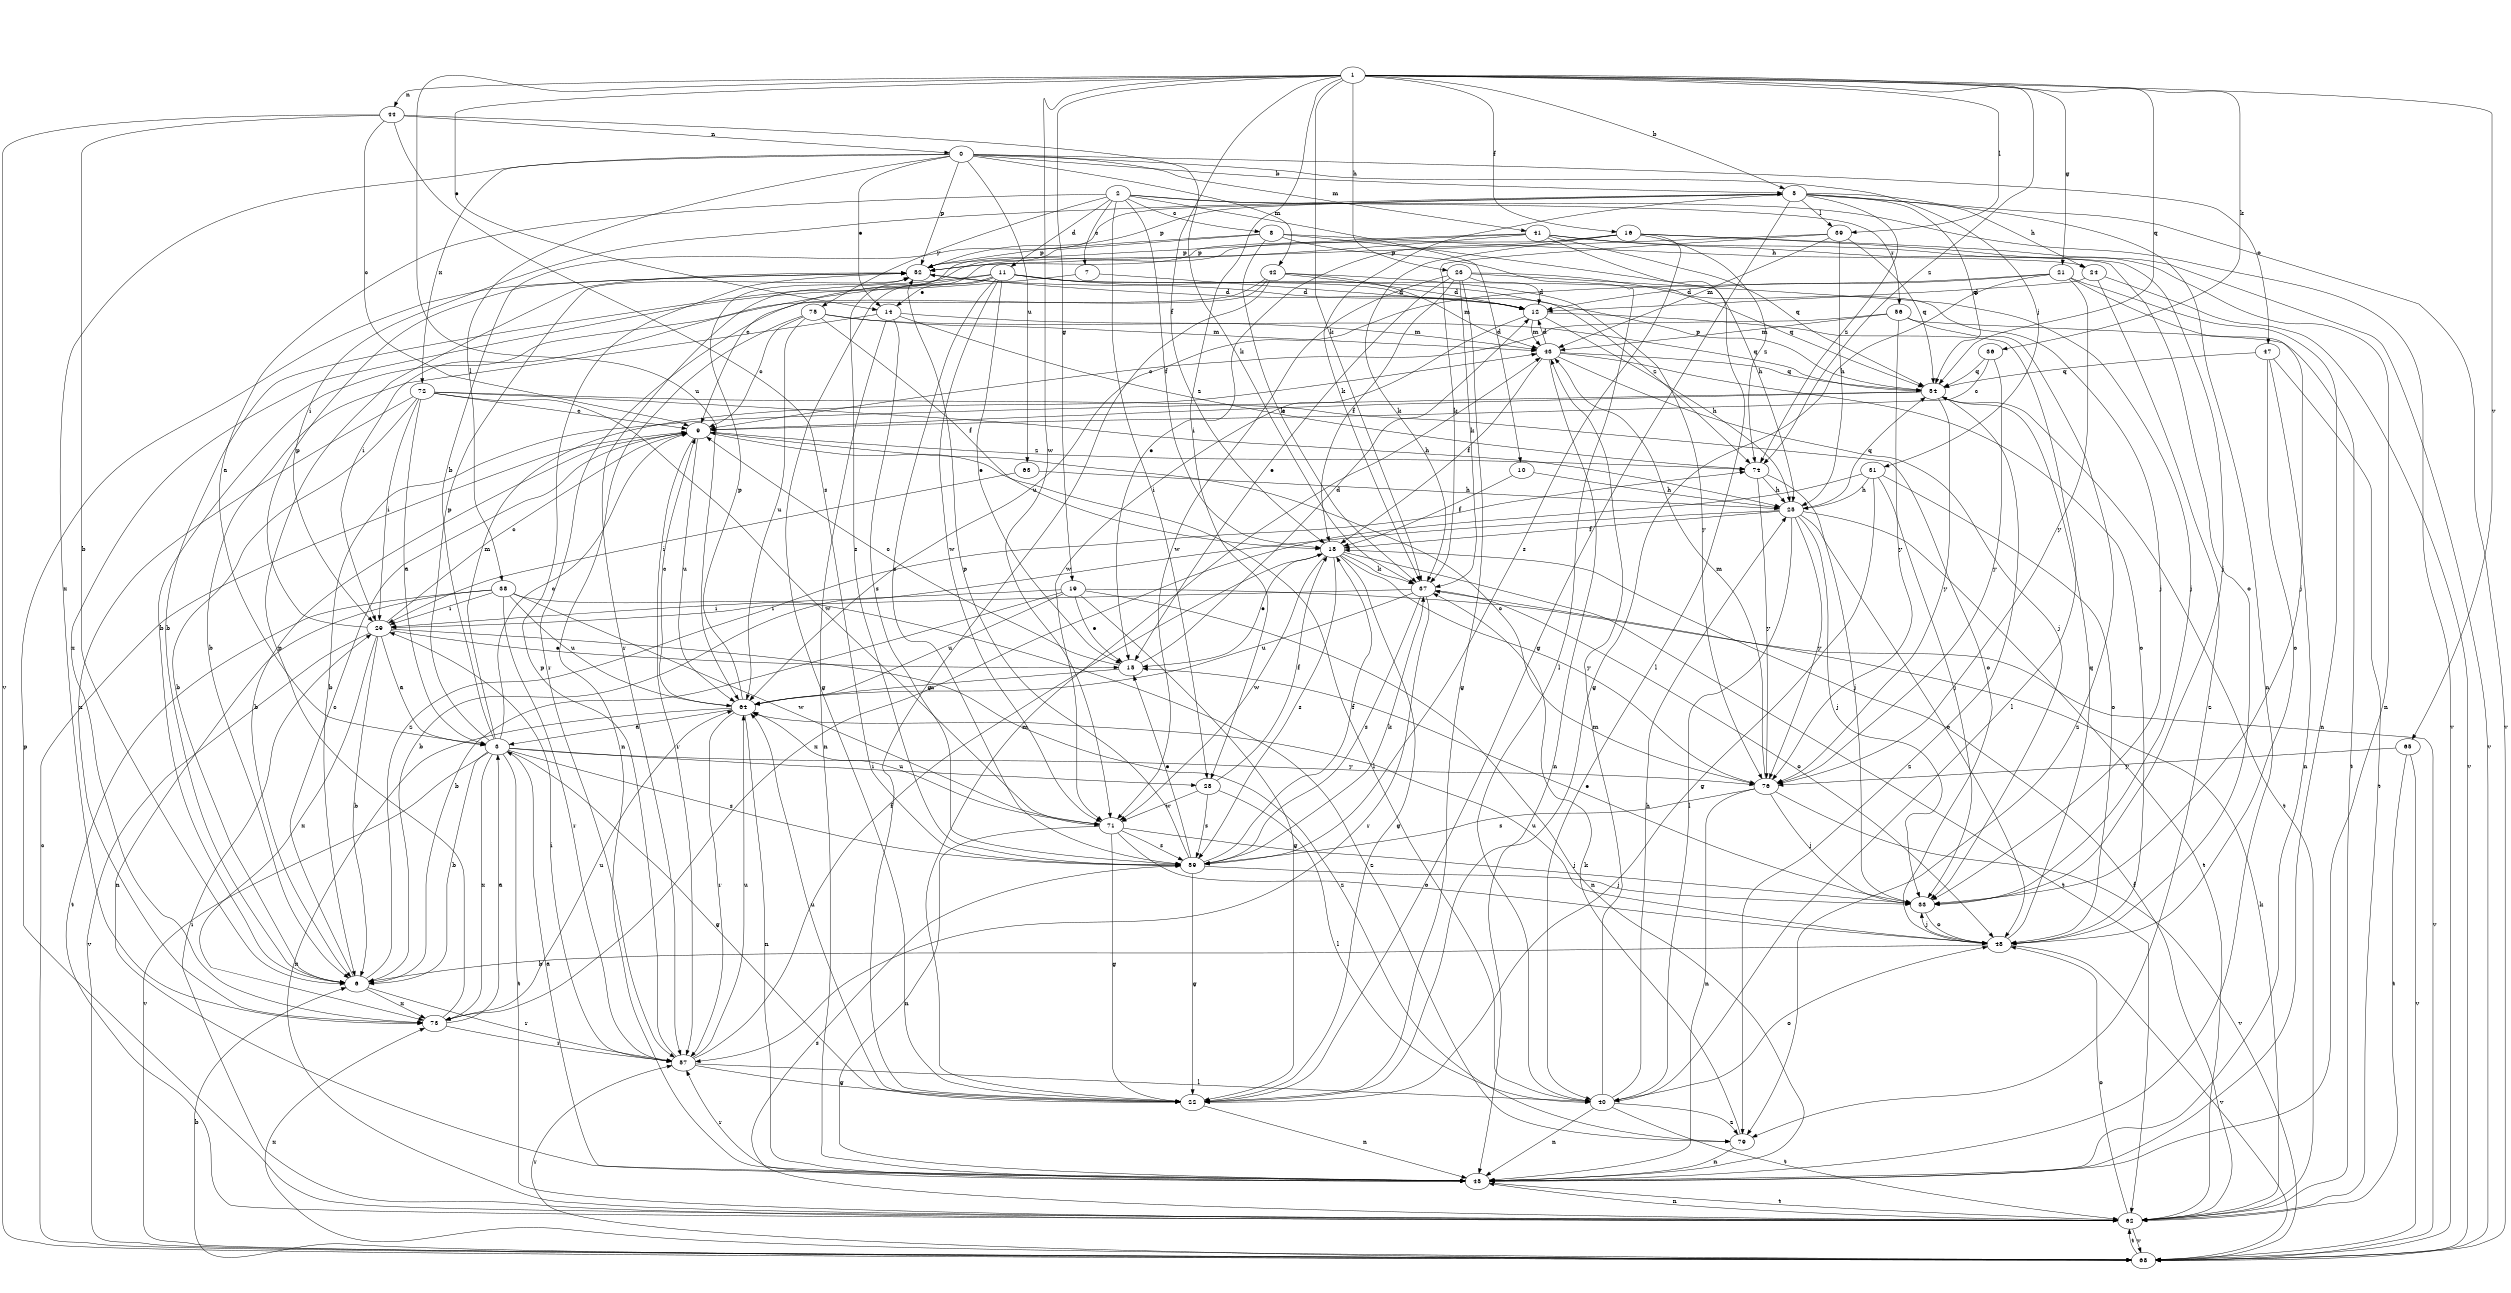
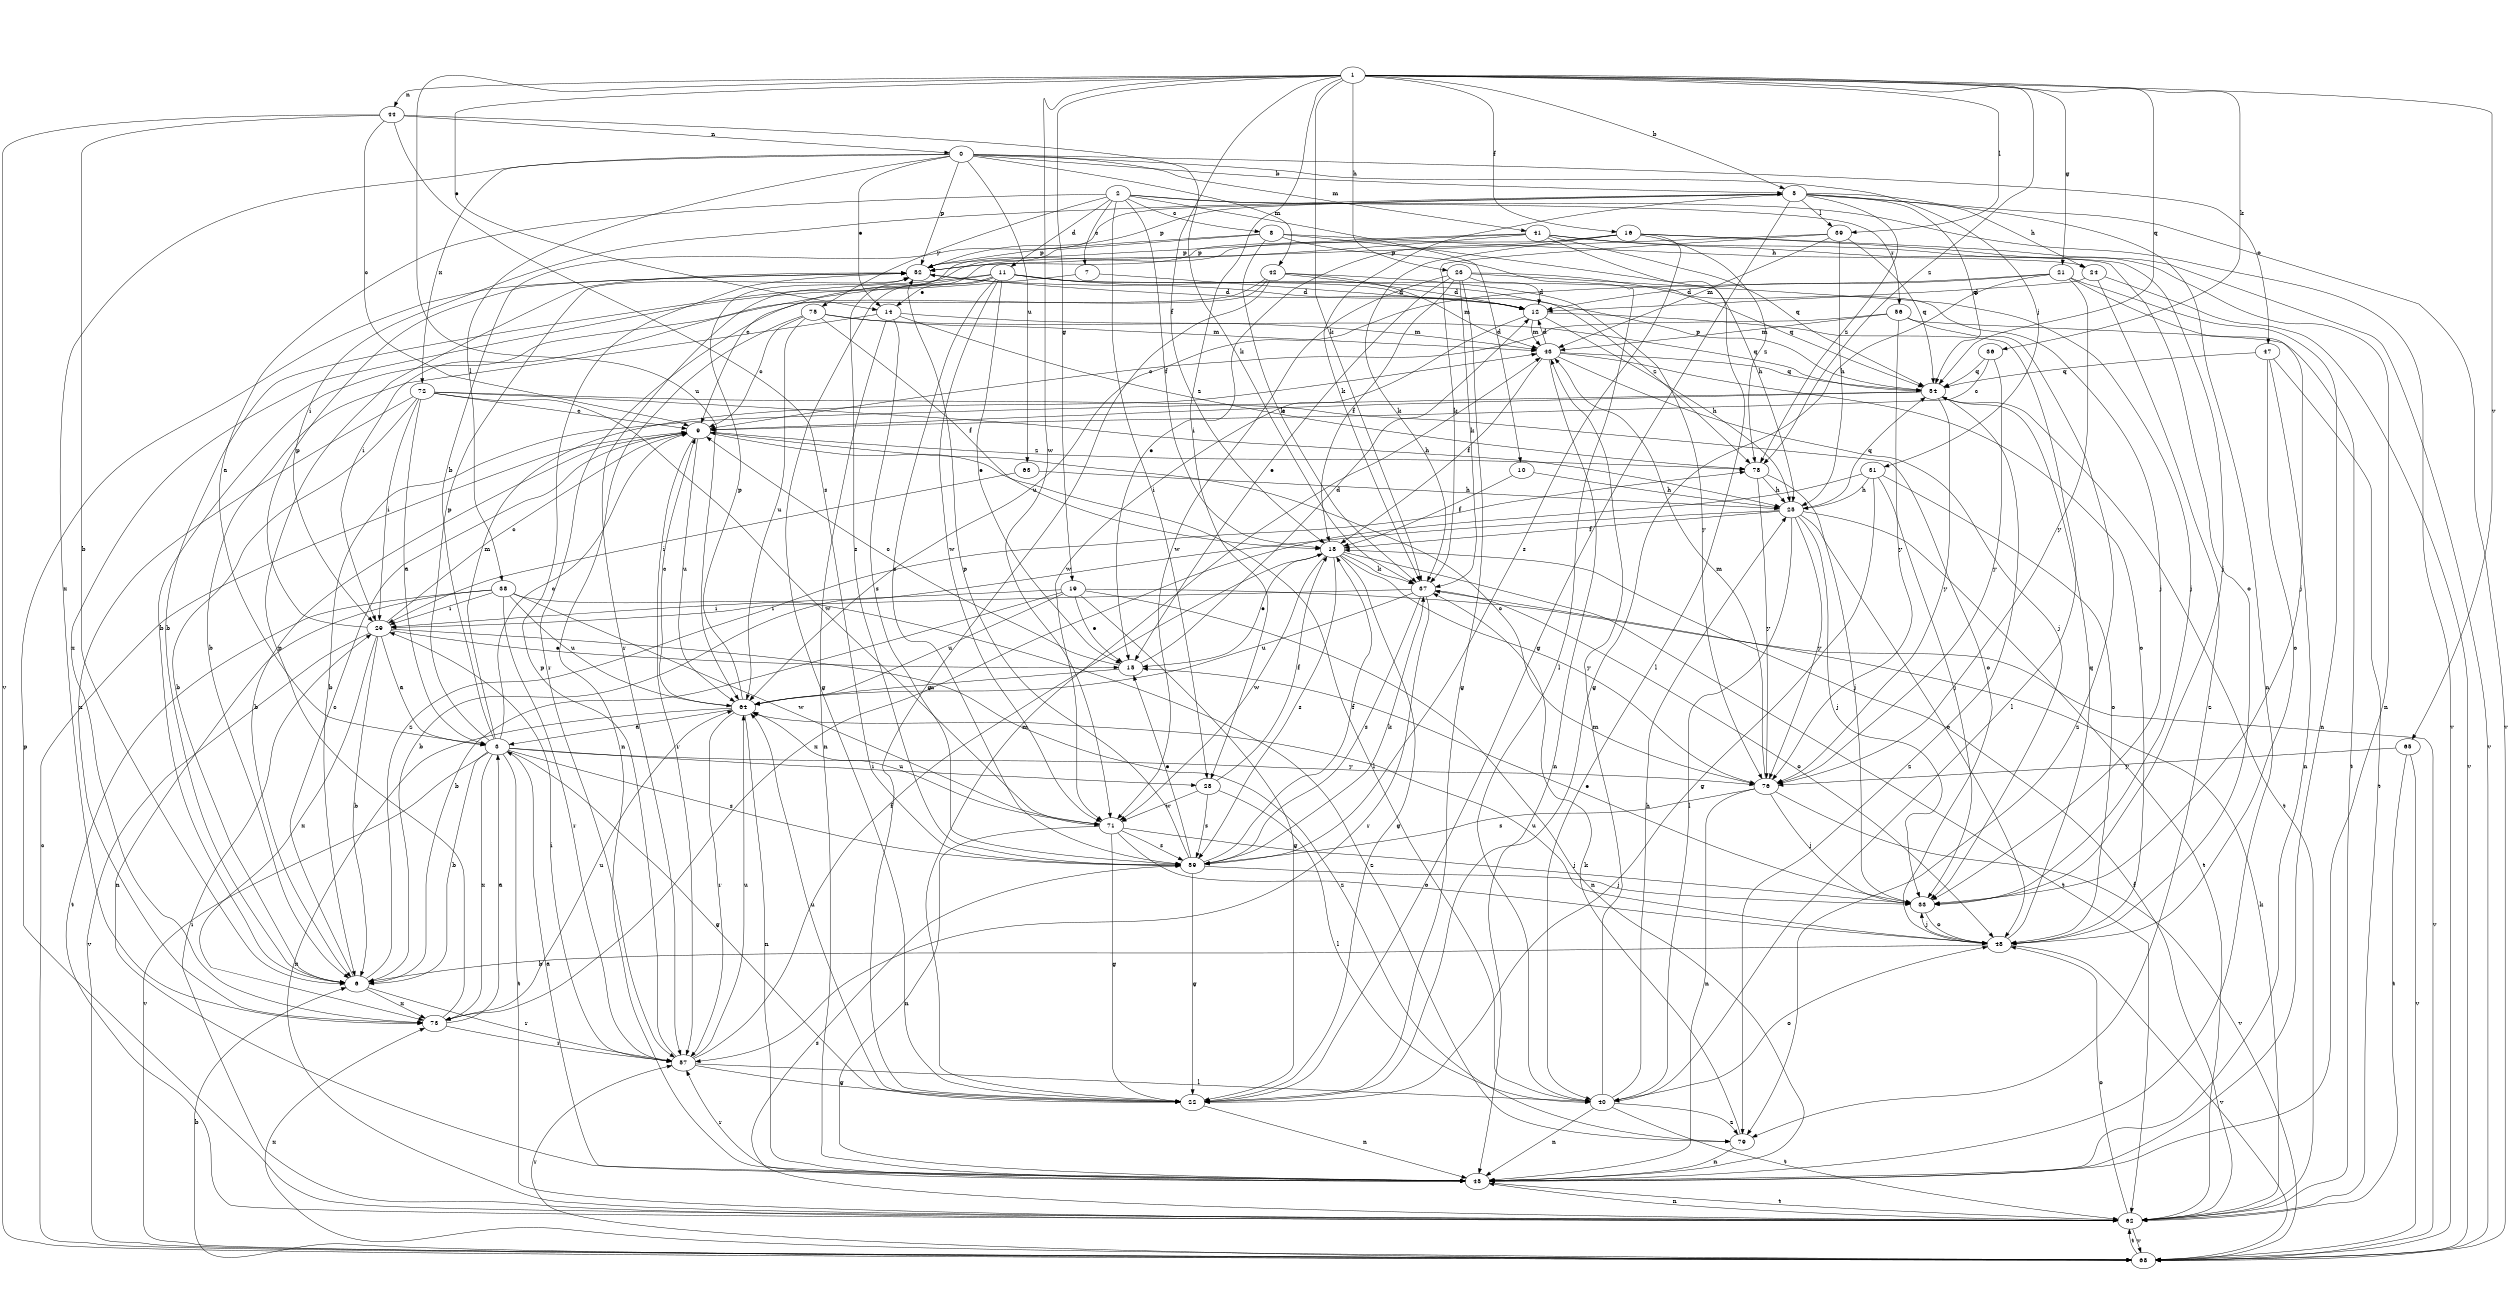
node "74": label "74" -> "78"
